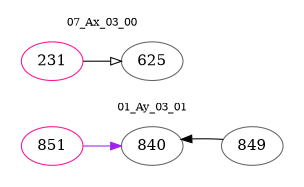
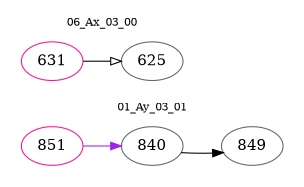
cluster "07_Ax_03_00": label "07_Ax_03_00" -> "06_Ax_03_00"
node "231": label "231" -> "631"
edge "849" -> "840": reversed
